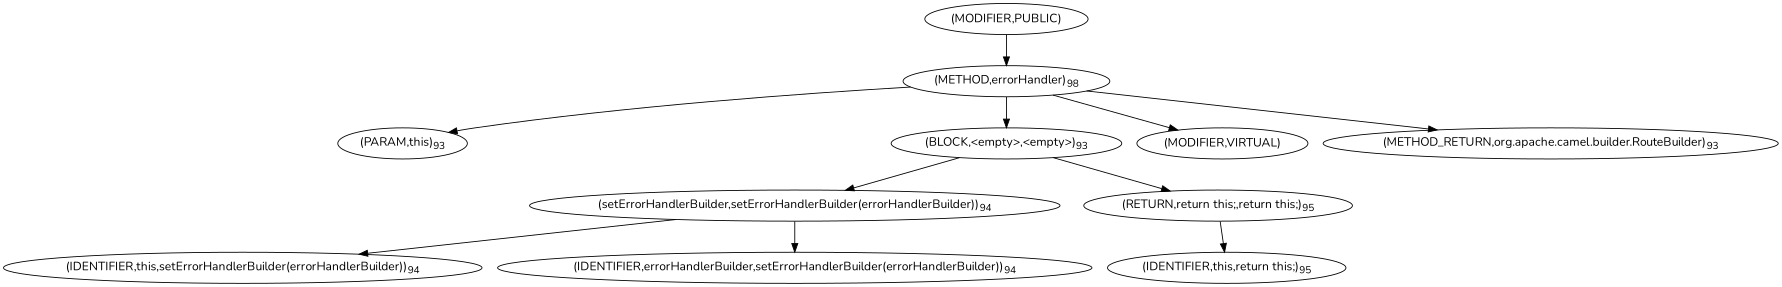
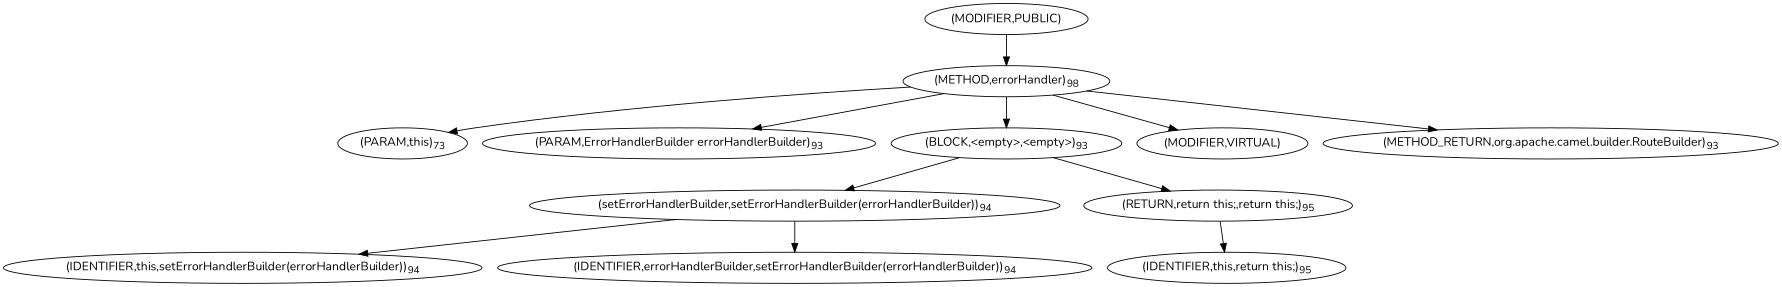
node "(PARAM,this)": text "93" -> "73"
node "(PARAM,ErrorHandlerBuilder errorHandlerBuilder)": added
